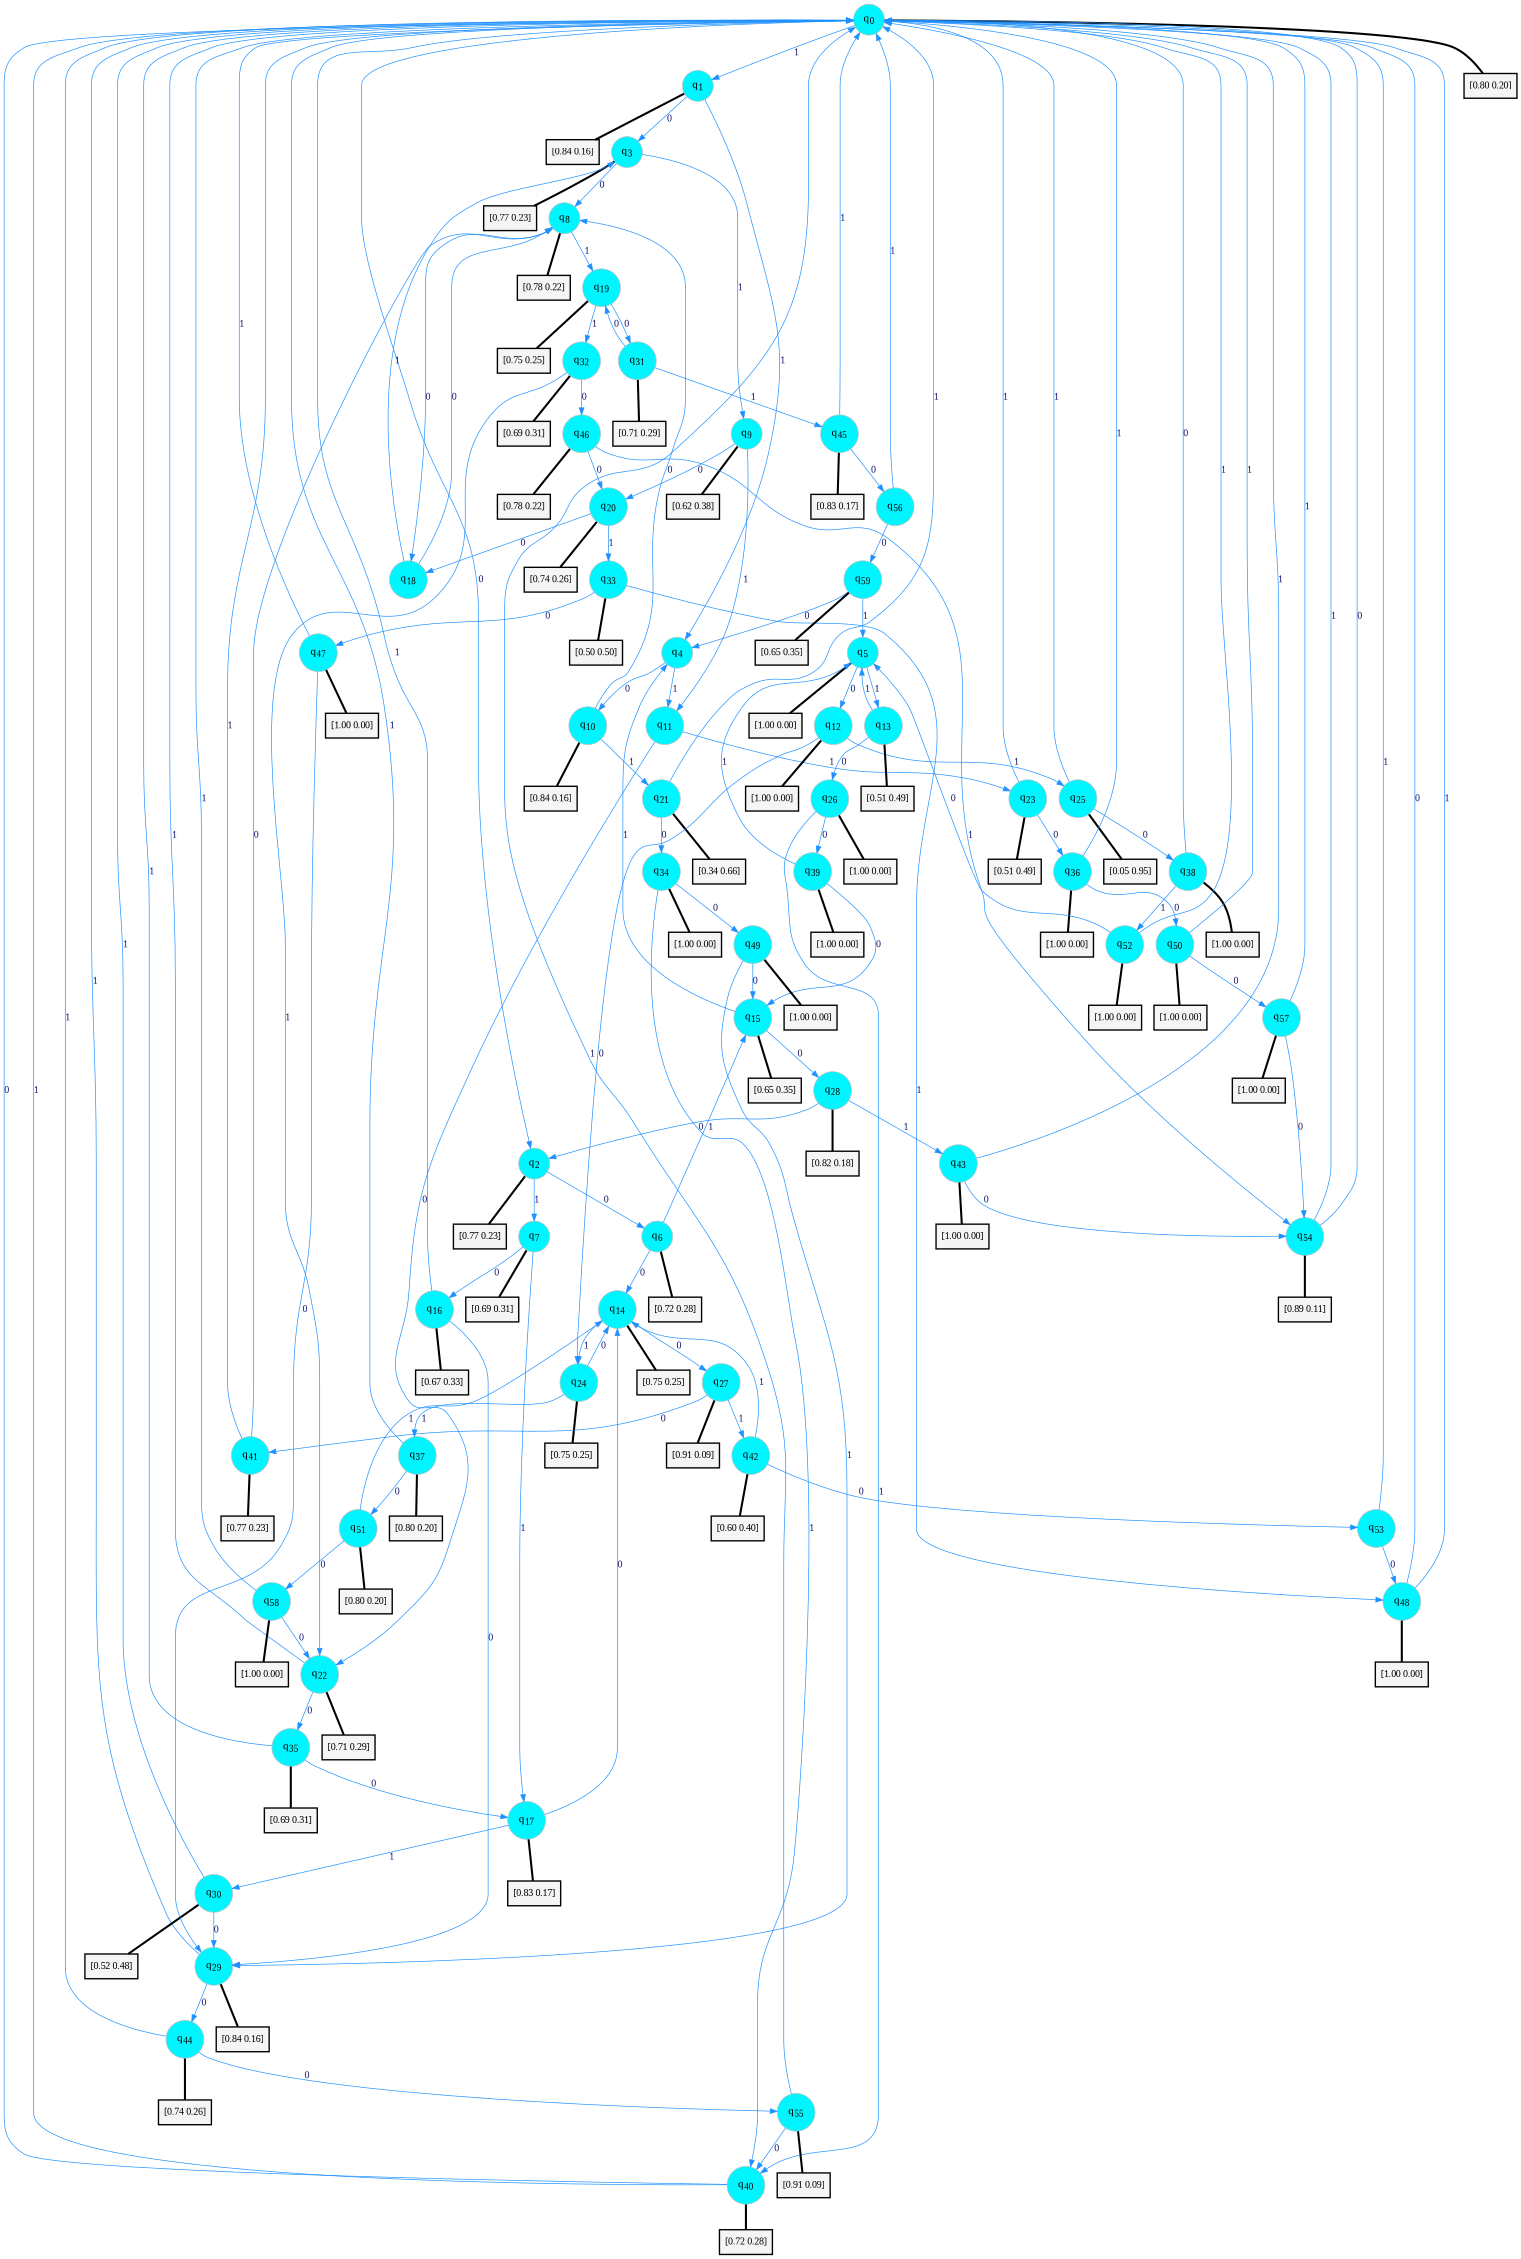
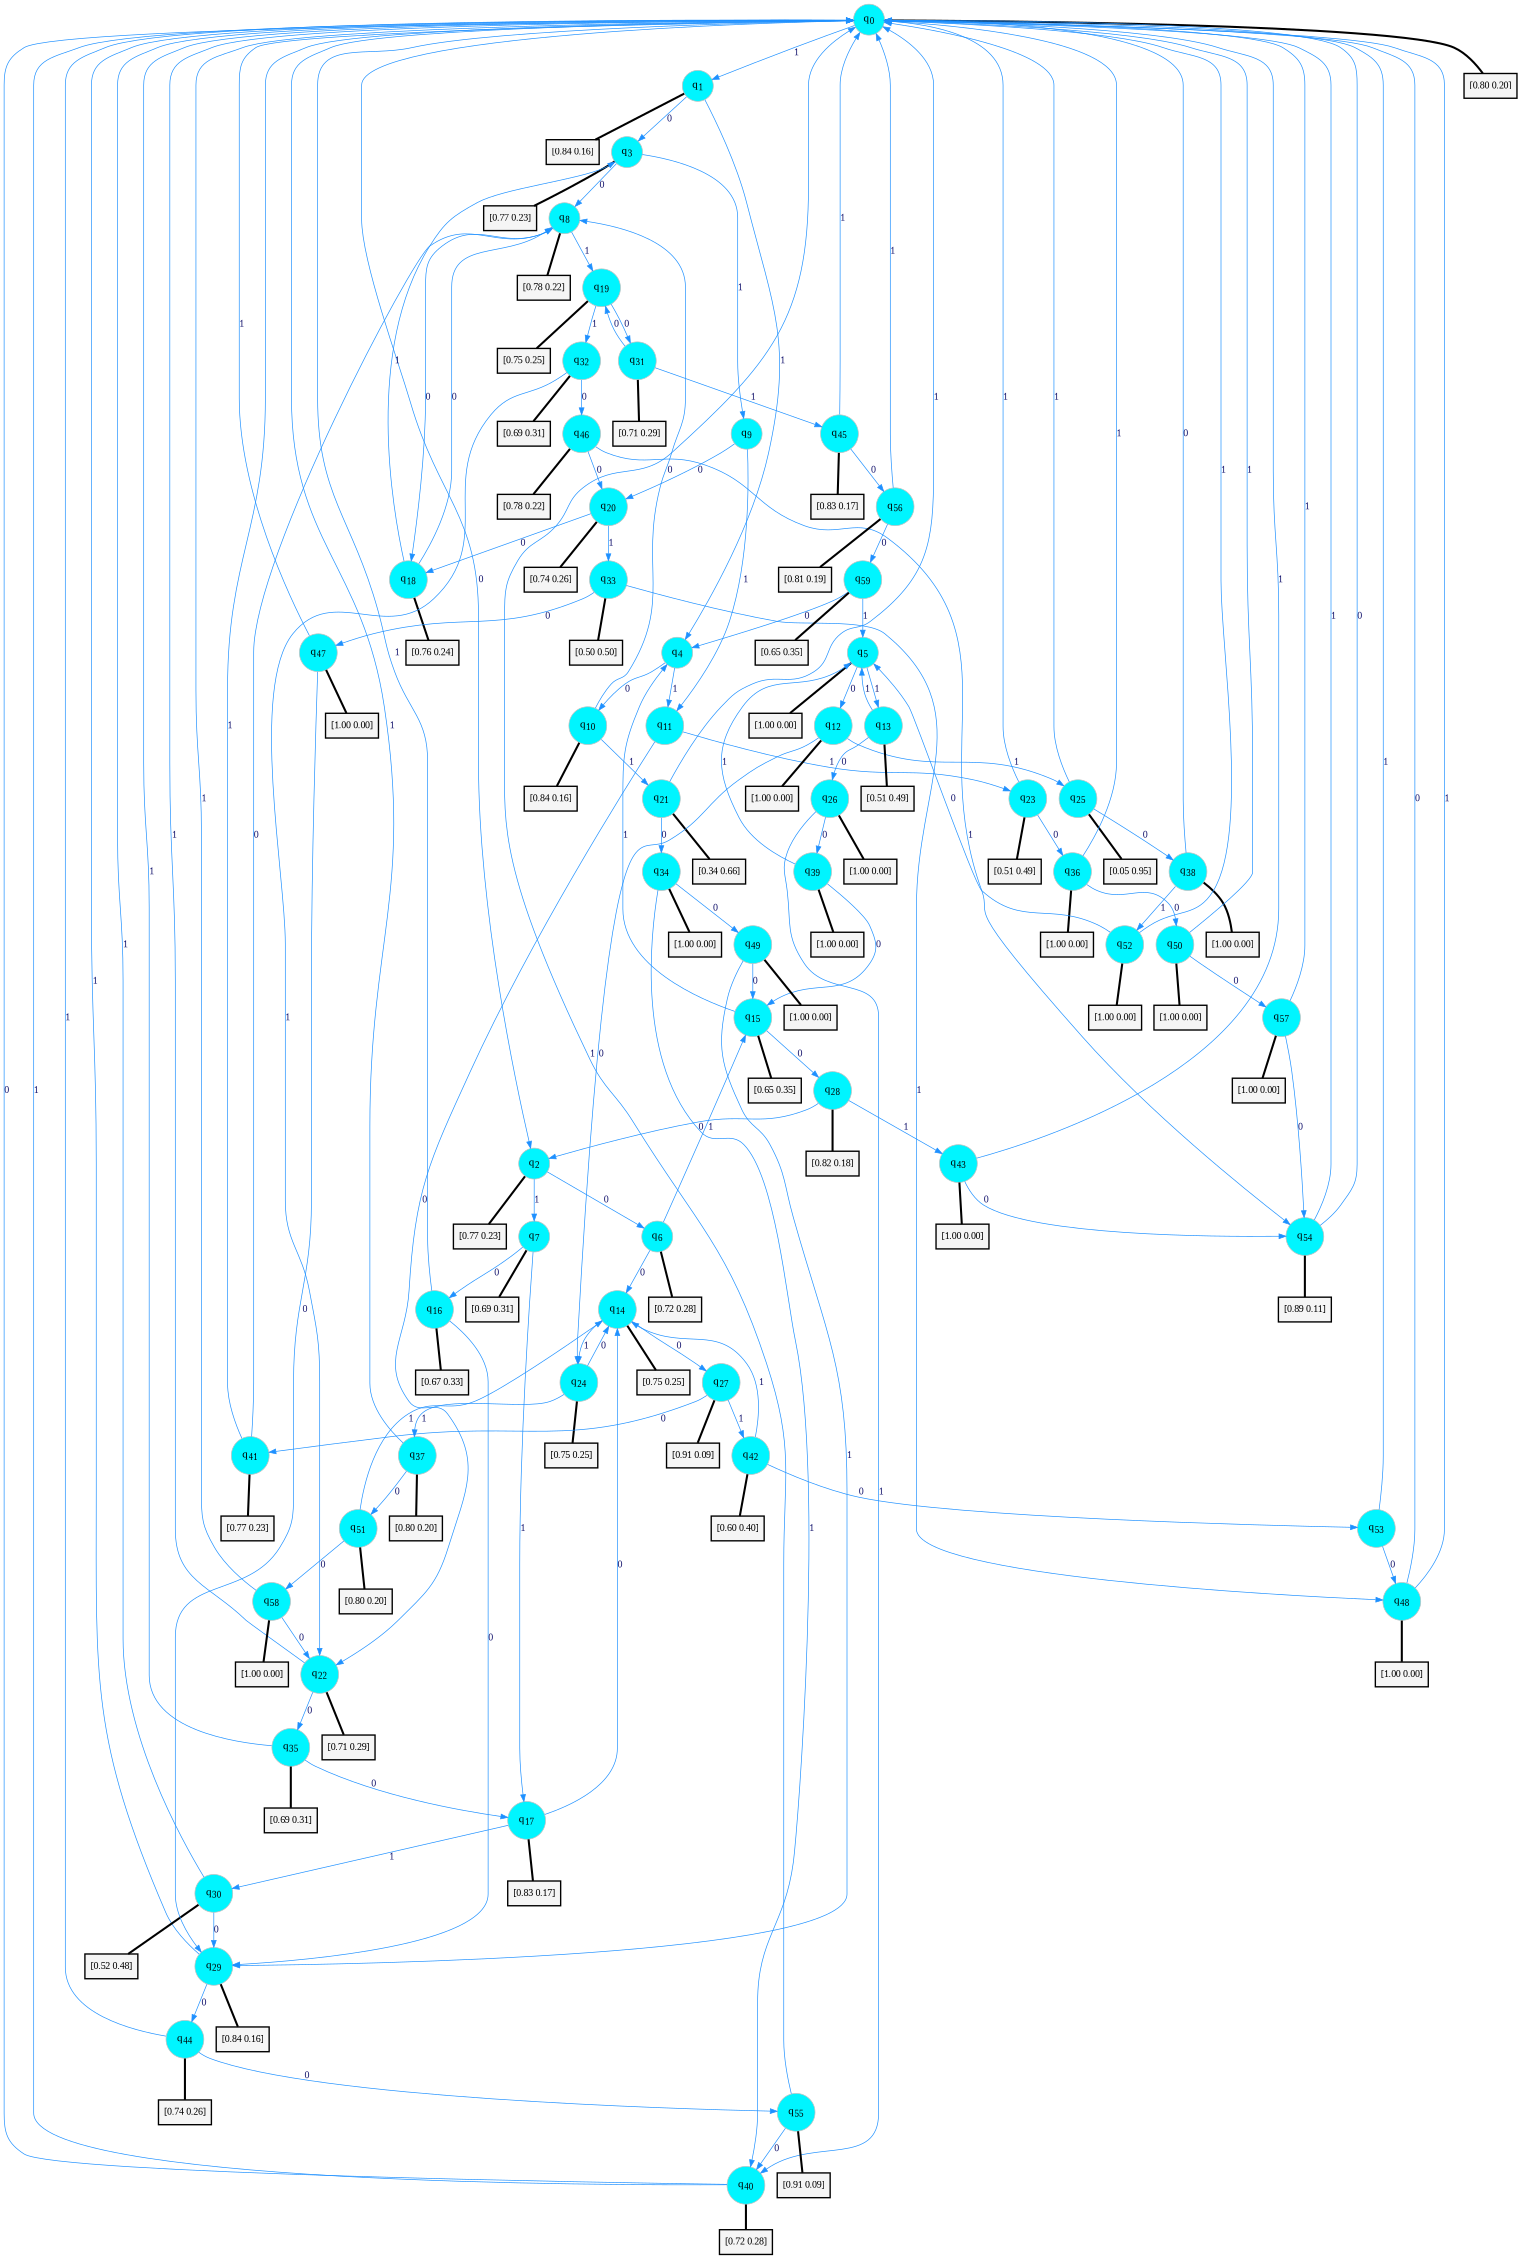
node "[0.62 0.38]": removed
node "[0.81 0.19]": added
node "[0.76 0.24]": added
